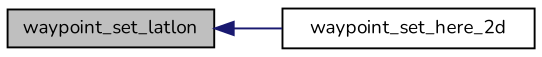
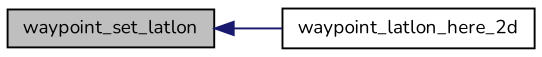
node "waypoint_set_here_2d": label "waypoint_set_here_2d" -> "waypoint_latlon_here_2d"
